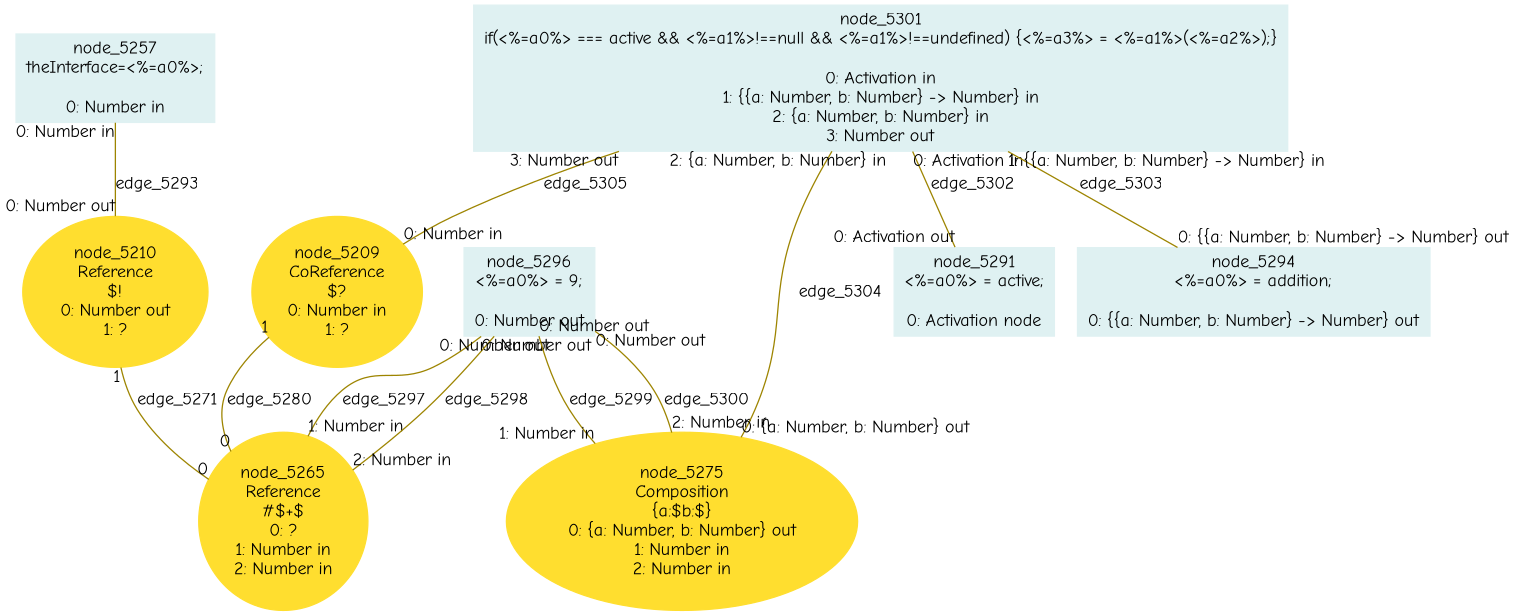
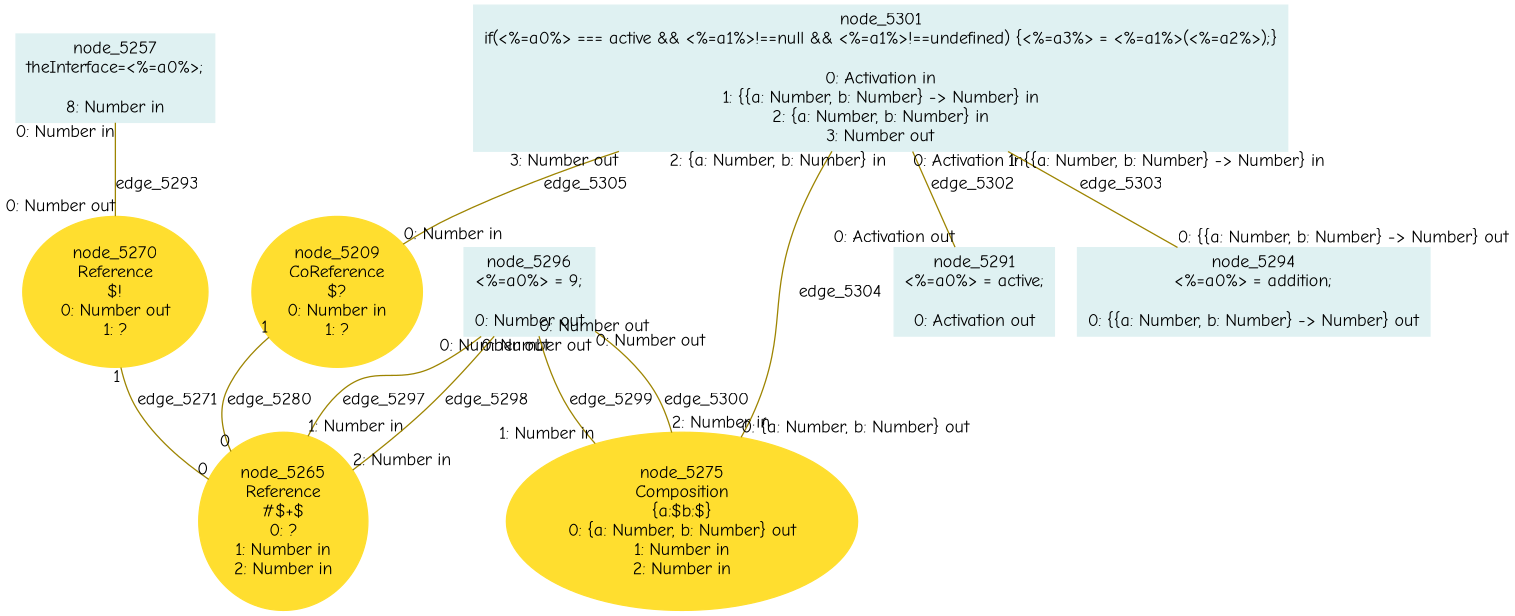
node "node_5257 theInterface=<%=a0%>; 0: Number in": label "node_5257 theInterface=<%=a0%>; 0: Number in" -> "node_5257 theInterface=<%=a0%>; 8: Number in"
node "node_5210 Reference $! 0: Number out 1: ?": label "node_5210 Reference $! 0: Number out 1: ?" -> "node_5270 Reference $! 0: Number out 1: ?"
node "node_5291 <%=a0%> = active; 0: Activation node": label "node_5291 <%=a0%> = active; 0: Activation node" -> "node_5291 <%=a0%> = active; 0: Activation out"
